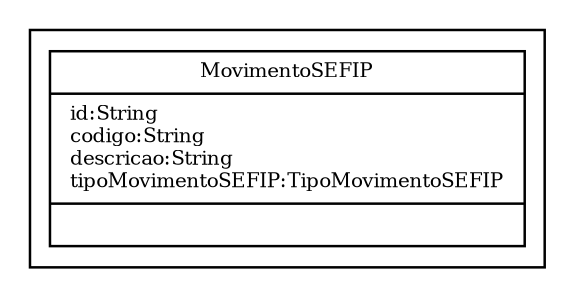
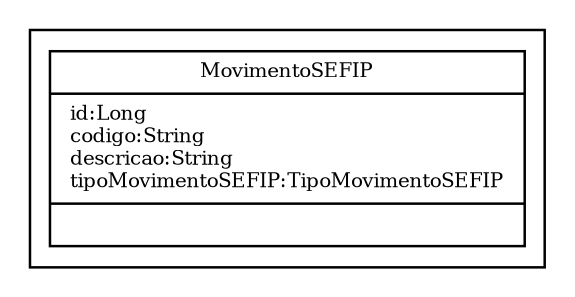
node "MovimentoSEFIP": text "id:String" -> "id:Long"
